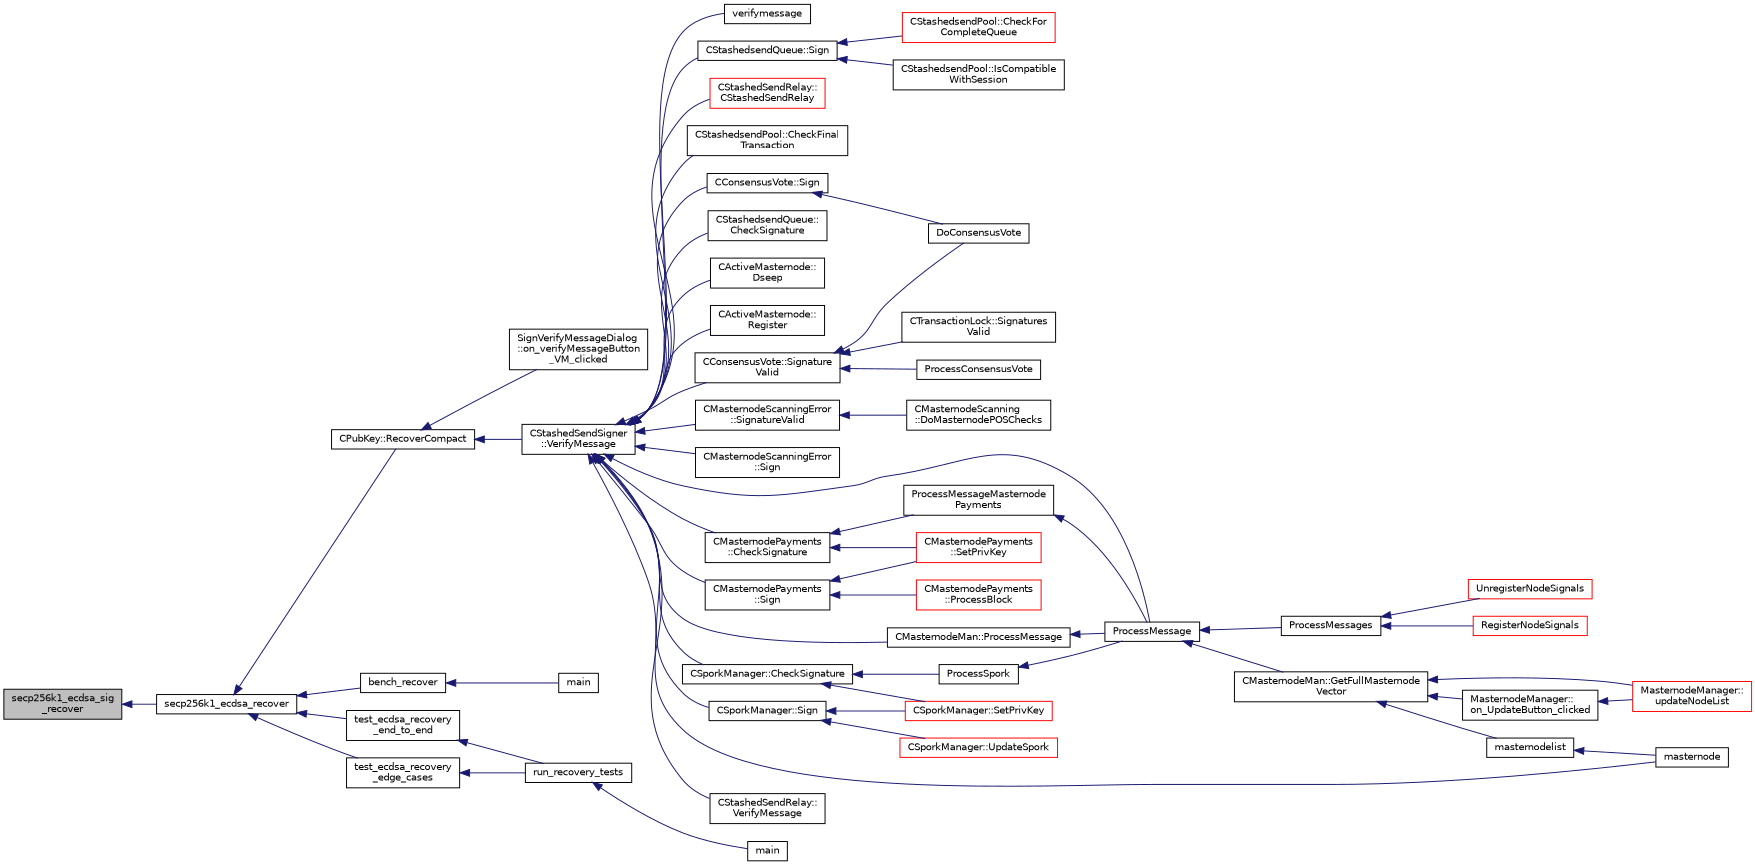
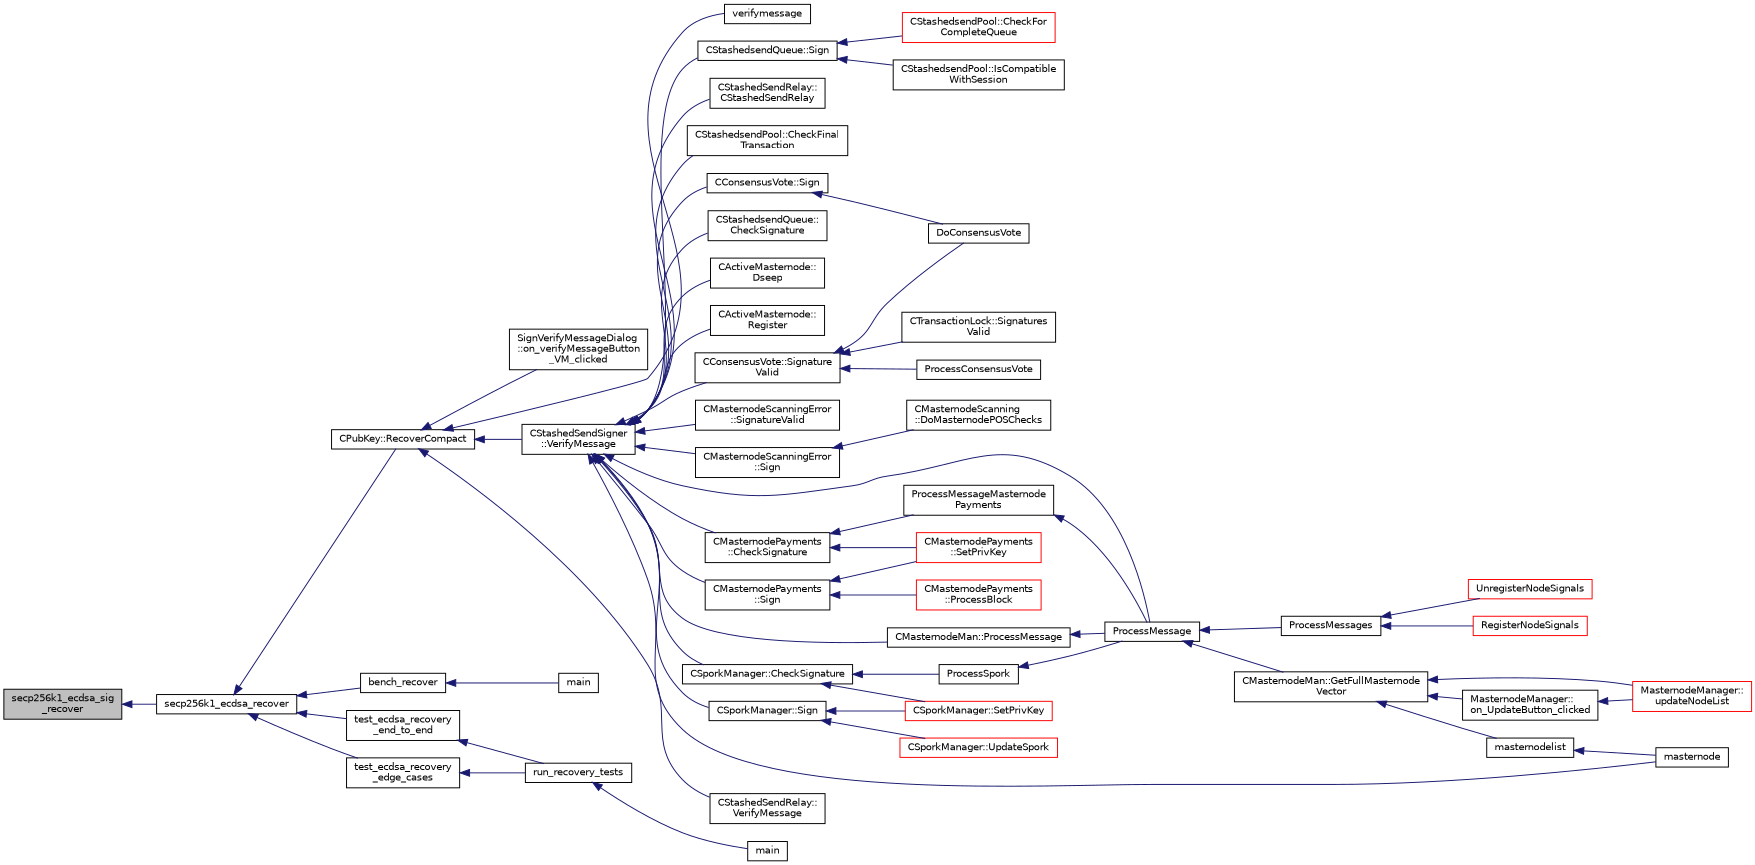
node "CStashedSendRelay:: CStashedSendRelay": color red -> black
edge "verifymessage" -> "CStashedSendSigner ::VerifyMessage": now "verifymessage" -> "CPubKey::RecoverCompact"
edge "CMasternodeScanning ::DoMasternodePOSChecks" -> "CMasternodeScanningError ::SignatureValid": now "CMasternodeScanning ::DoMasternodePOSChecks" -> "CMasternodeScanningError ::Sign"
edge "CStashedSendRelay:: VerifyMessage" -> "CStashedSendSigner ::VerifyMessage": now "CStashedSendRelay:: VerifyMessage" -> "CPubKey::RecoverCompact"
